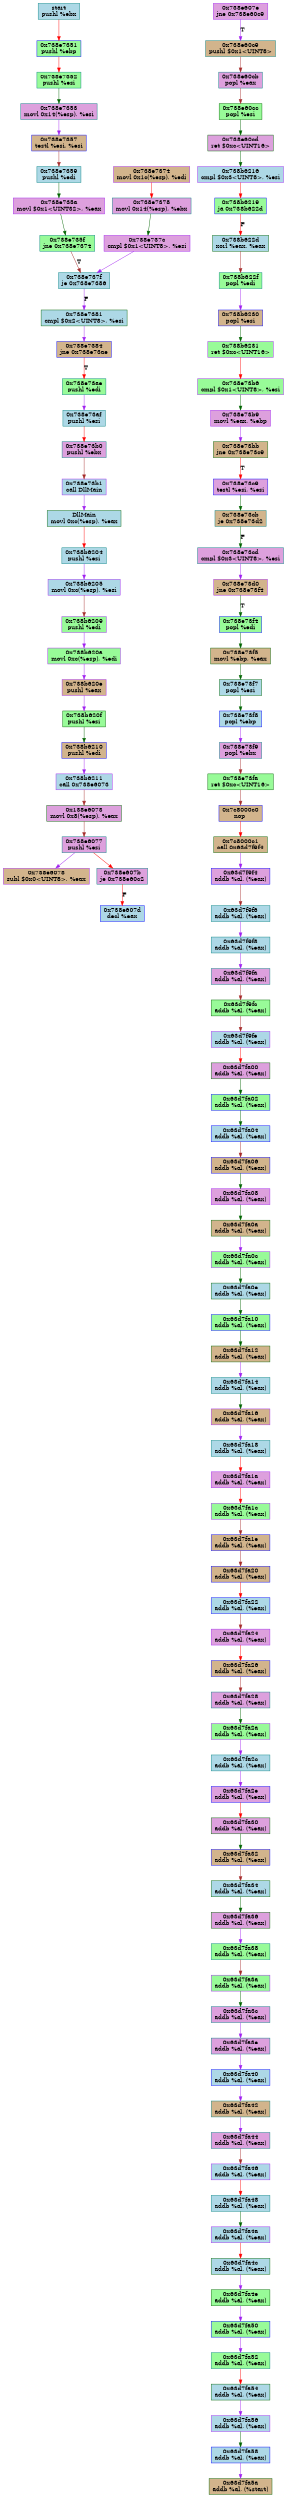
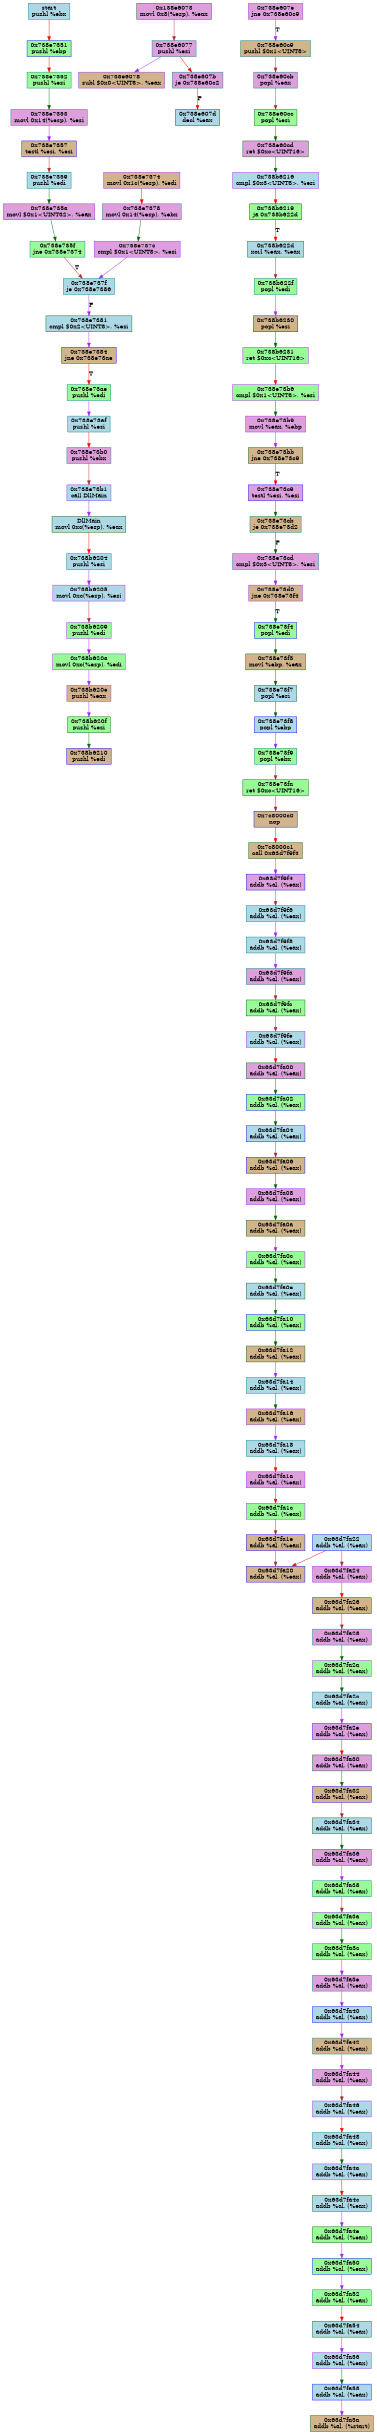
edge "0x738b6219 ja 0x738b622d" -> "0x738b622d xorl %eax, %eax": label "F" -> "T"
node "0x738e73f9 popl %ebx": fillcolor plum -> palegreen
node "0x738b6211 call 0x738e6073": removed
edge "0x63d7fa20 addb %al, (%eax)" -> "0x63d7fa22 addb %al, (%eax)": reversed
edge "0x63d7fa2a addb %al, (%eax)" -> "0x63d7fa2c addb %al, (%eax)": color purple -> darkgreen
node "0x63d7fa3c addb %al, (%eax)": fillcolor plum -> palegreen
